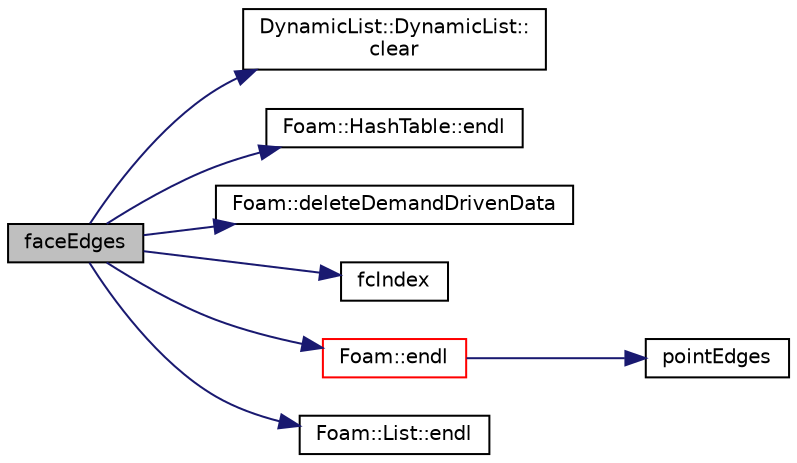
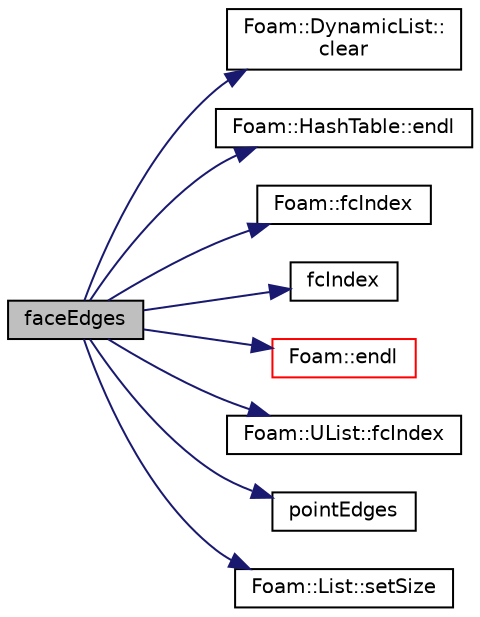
node "DynamicList::DynamicList:: clear": label "DynamicList::DynamicList:: clear" -> "Foam::DynamicList:: clear"
node "Foam::deleteDemandDrivenData": label "Foam::deleteDemandDrivenData" -> "Foam::fcIndex"
edge "Foam::endl" -> "pointEdges": now "faceEdges" -> "pointEdges"
node "Foam::UList::fcIndex": added
node "Foam::List::endl": label "Foam::List::endl" -> "Foam::List::setSize"
